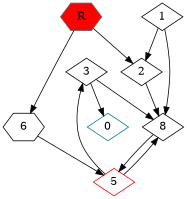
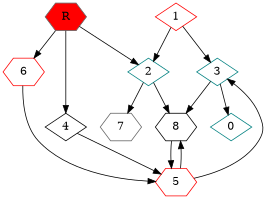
node "1": color black -> red
edge "1" -> "8": now "1" -> "3"
node "3": color black -> teal
node "2": color black -> teal
node "6": color black -> red
node "4": added
node "7": added
node "8": shape diamond -> hexagon
node "5": shape diamond -> hexagon
